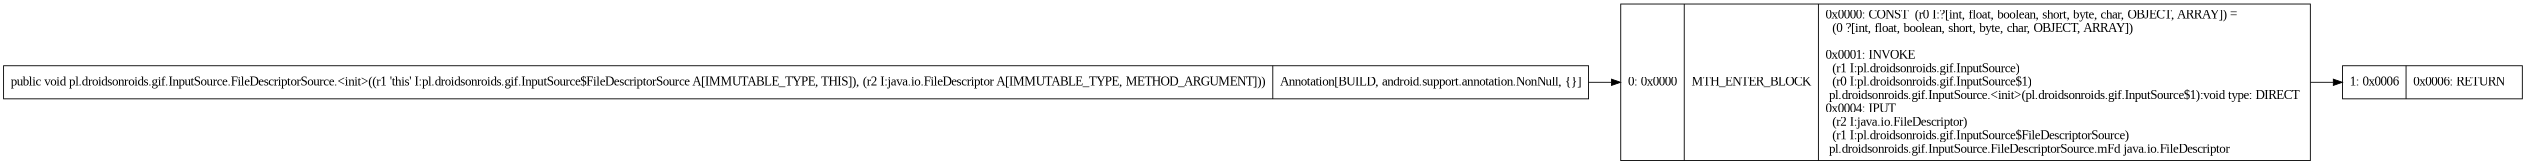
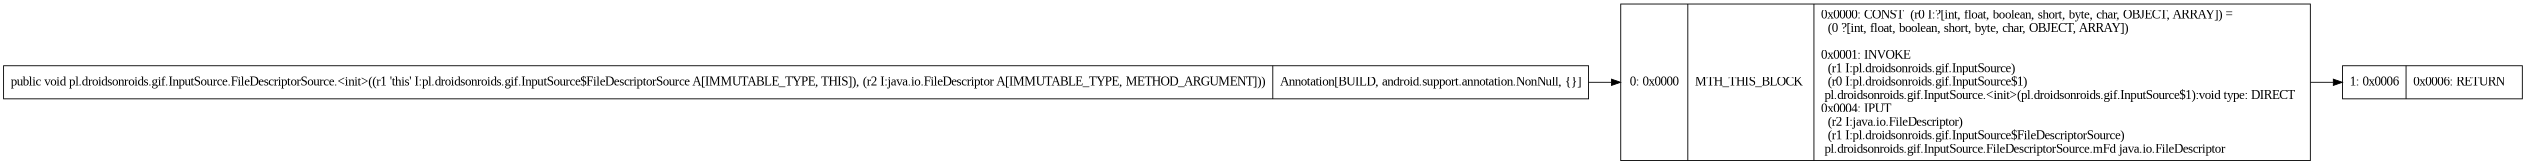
node "0: 0x0000": text "MTH_ENTER_BLOCK" -> "MTH_THIS_BLOCK"
